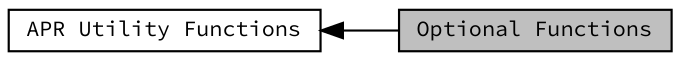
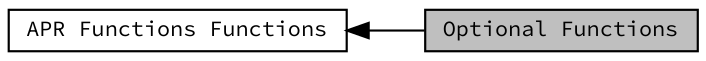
node "APR Utility Functions": label "APR Utility Functions" -> "APR Functions Functions"
